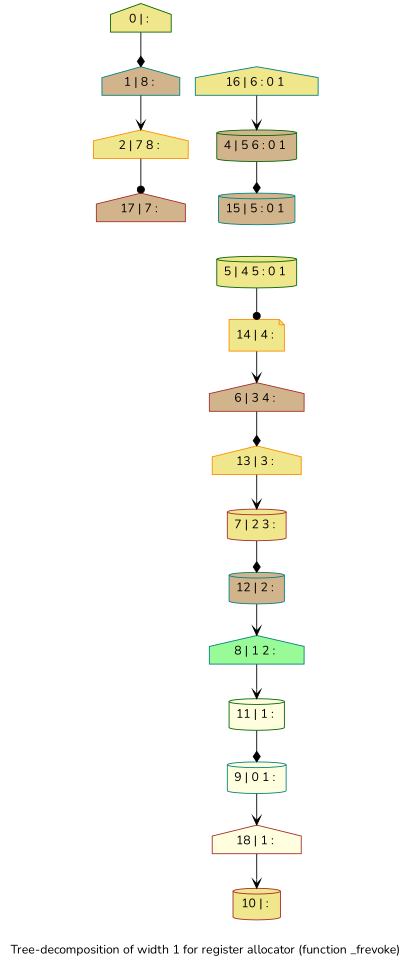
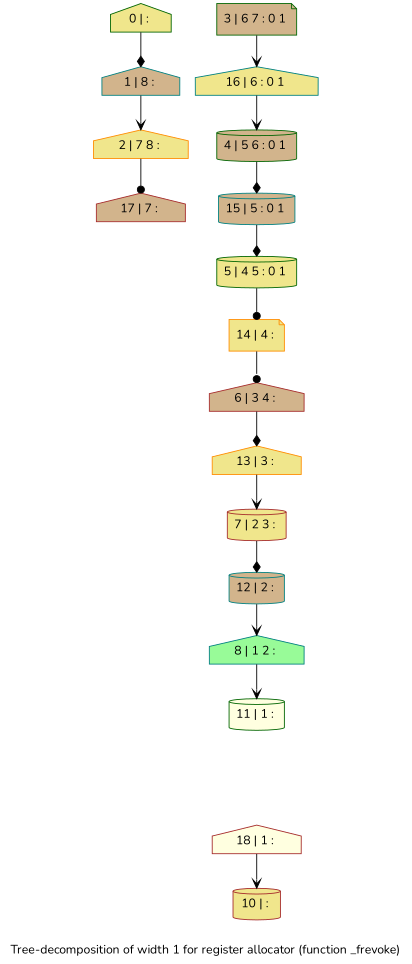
node "3 | 6 7 : 0 1": added
edge "15 | 5 : 0 1" -> "5 | 4 5 : 0 1": added
edge "14 | 4 :" -> "6 | 3 4 :": arrowhead vee -> dot
node "9 | 0 1 :": removed
